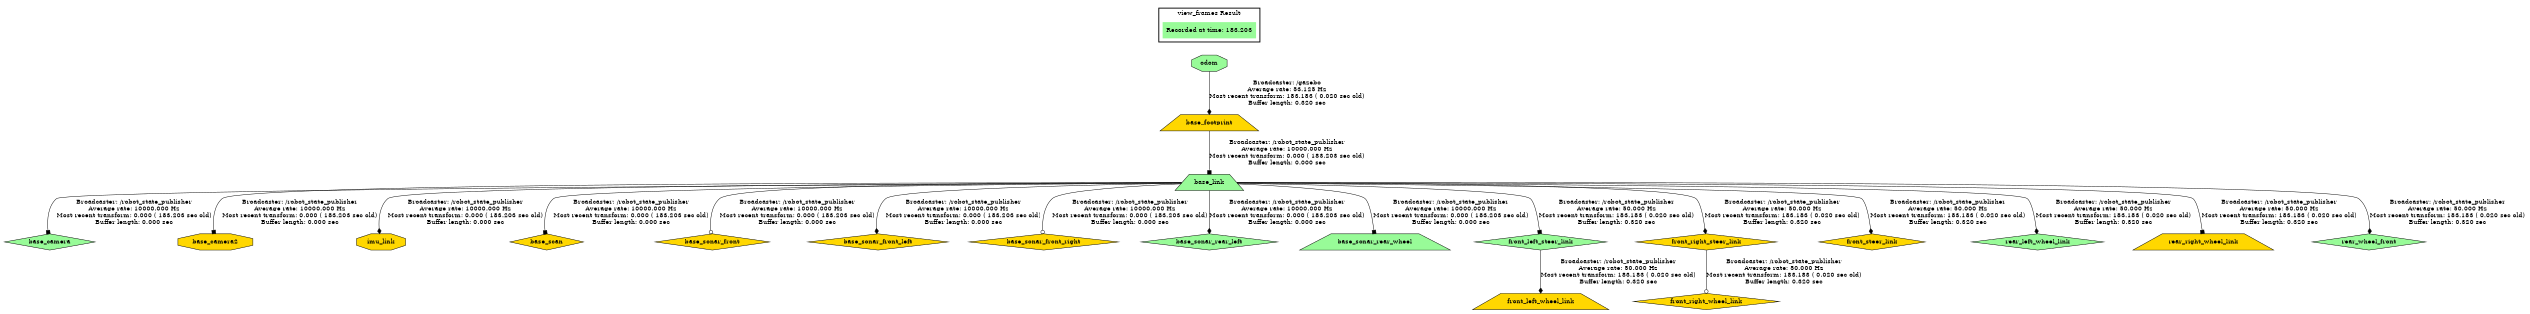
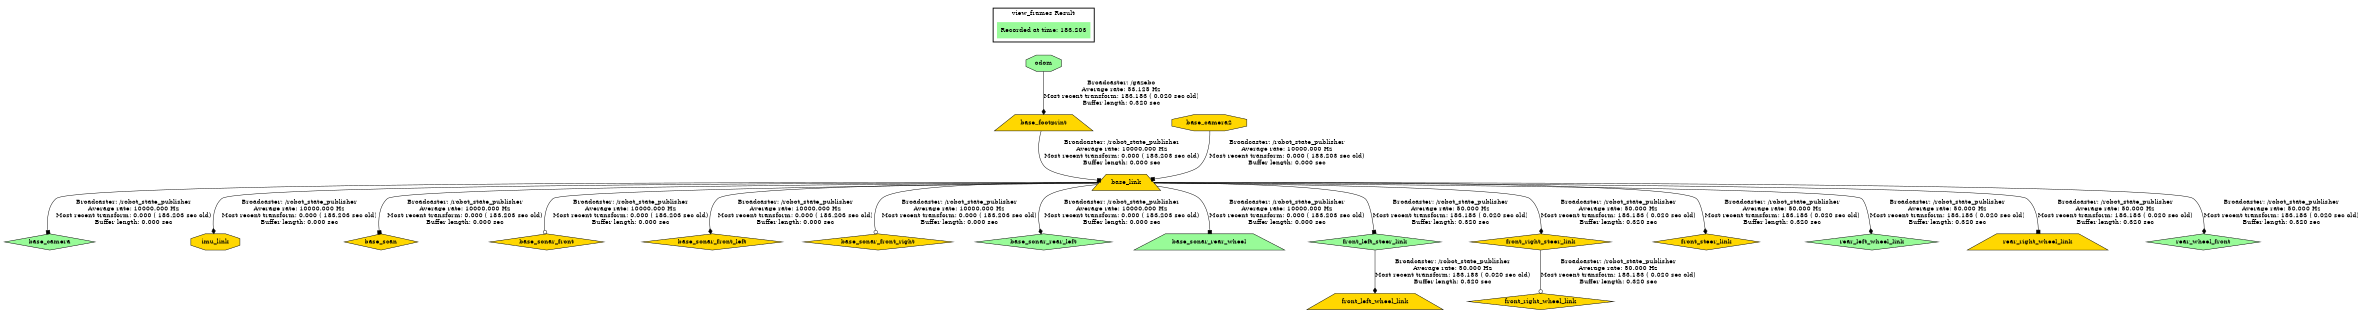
node "base_link": fillcolor palegreen -> gold
edge "base_link" -> "base_camera2": reversed
